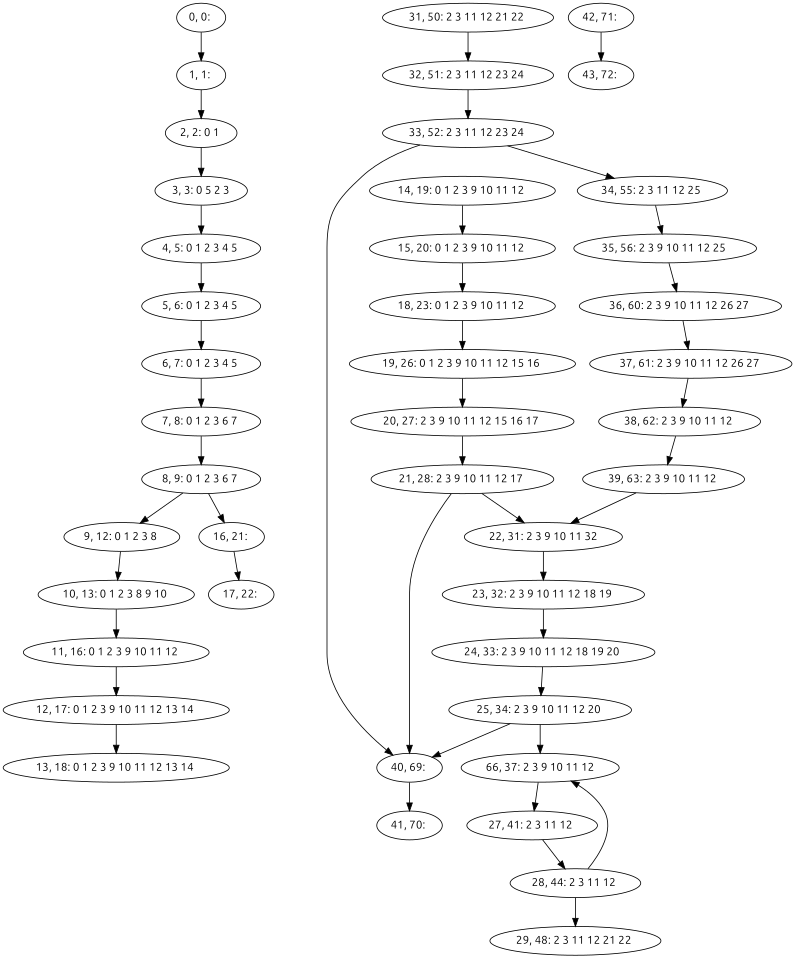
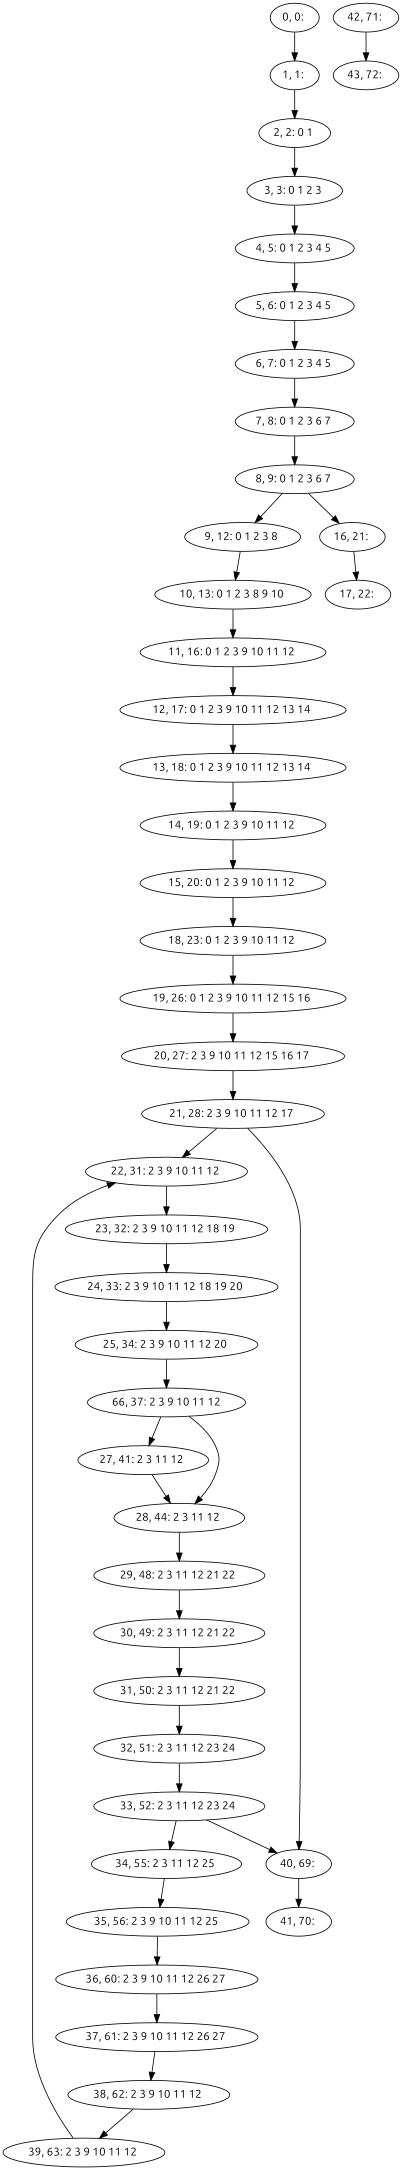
node "3, 3: 0 5 2 3": label "3, 3: 0 5 2 3" -> "3, 3: 0 1 2 3"
node "22, 31: 2 3 9 10 11 32": label "22, 31: 2 3 9 10 11 32" -> "22, 31: 2 3 9 10 11 12"
edge "25, 34: 2 3 9 10 11 12 20" -> "40, 69:": removed
edge "13, 18: 0 1 2 3 9 10 11 12 13 14" -> "14, 19: 0 1 2 3 9 10 11 12": added
edge "28, 44: 2 3 11 12" -> "66, 37: 2 3 9 10 11 12": reversed
node "30, 49: 2 3 11 12 21 22": added
